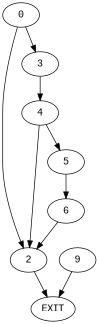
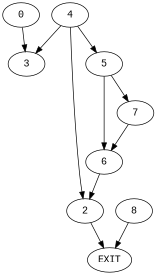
edge "3" -> "4": reversed
node "7": added
edge "0" -> "2": removed
node "9": label "9" -> "8"
